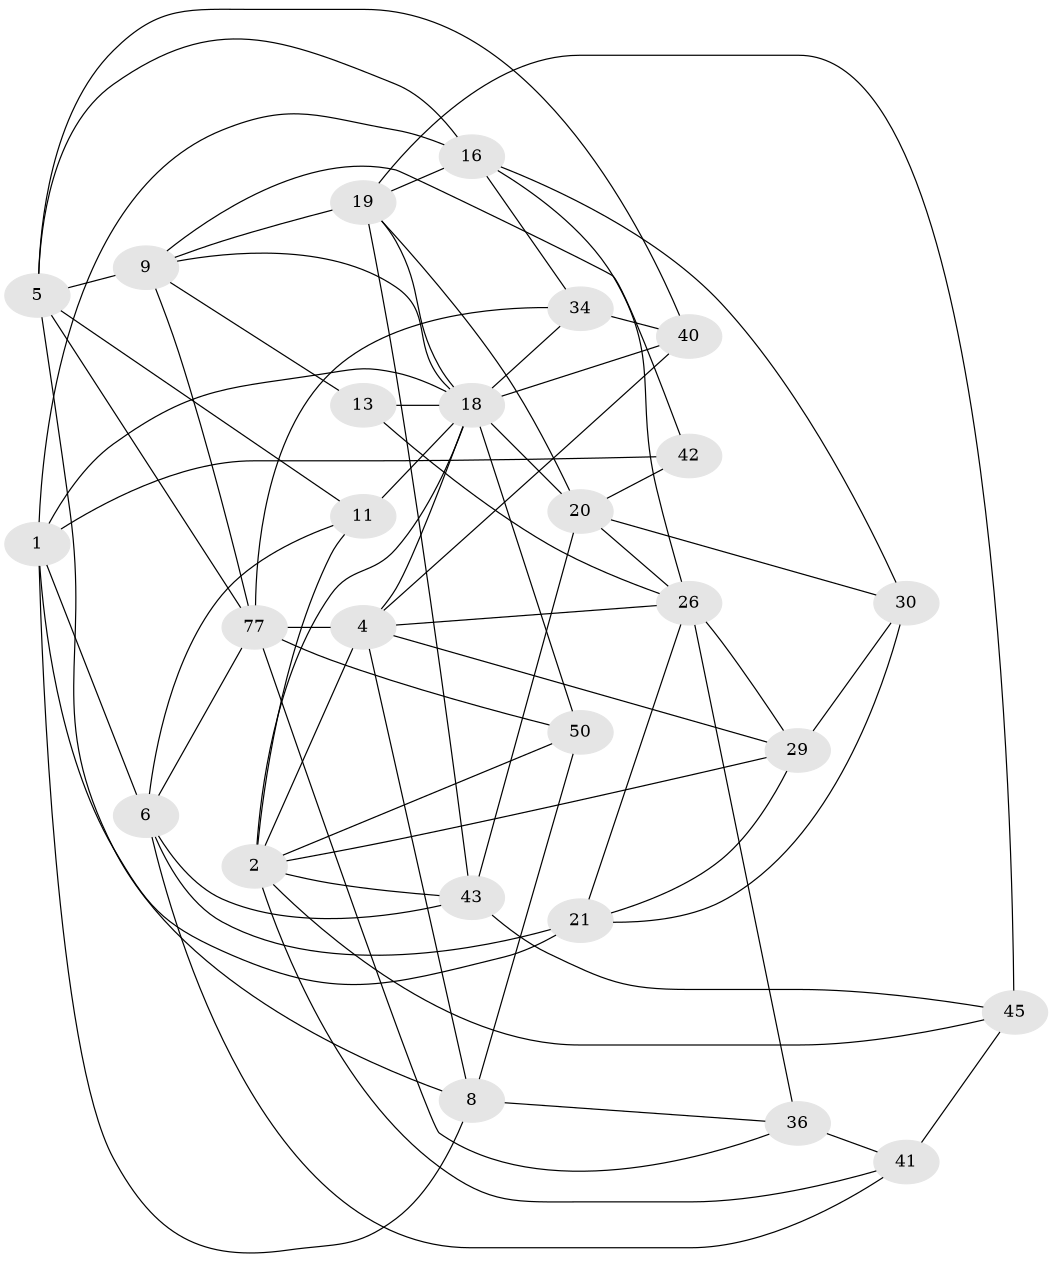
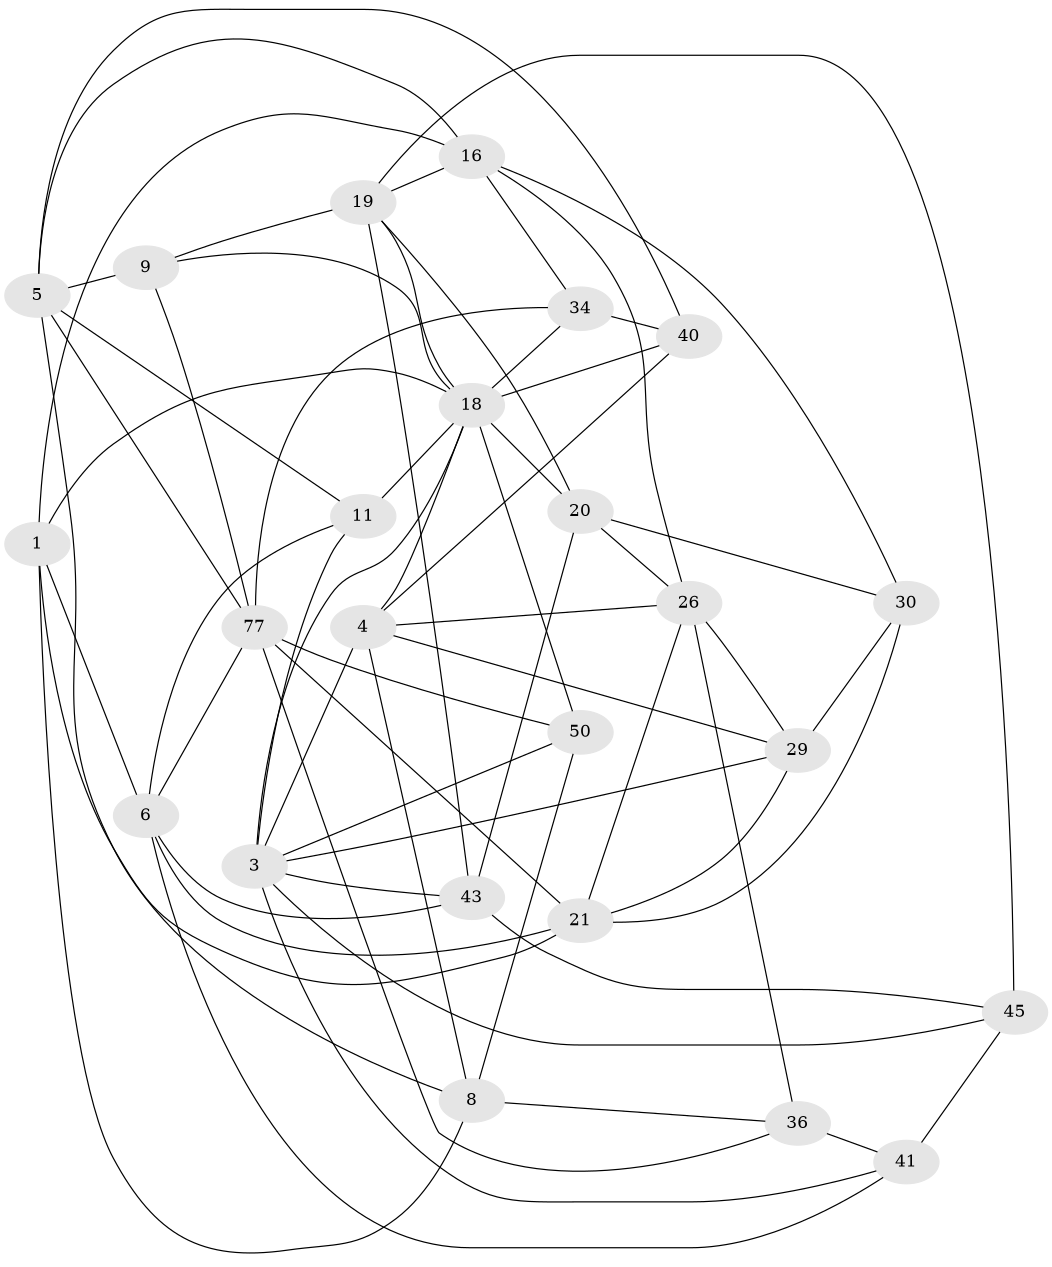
node "13": removed
node "42": removed
edge "77" -- "4": now "77" -- "21"
node "2": label "2" -> "3"
